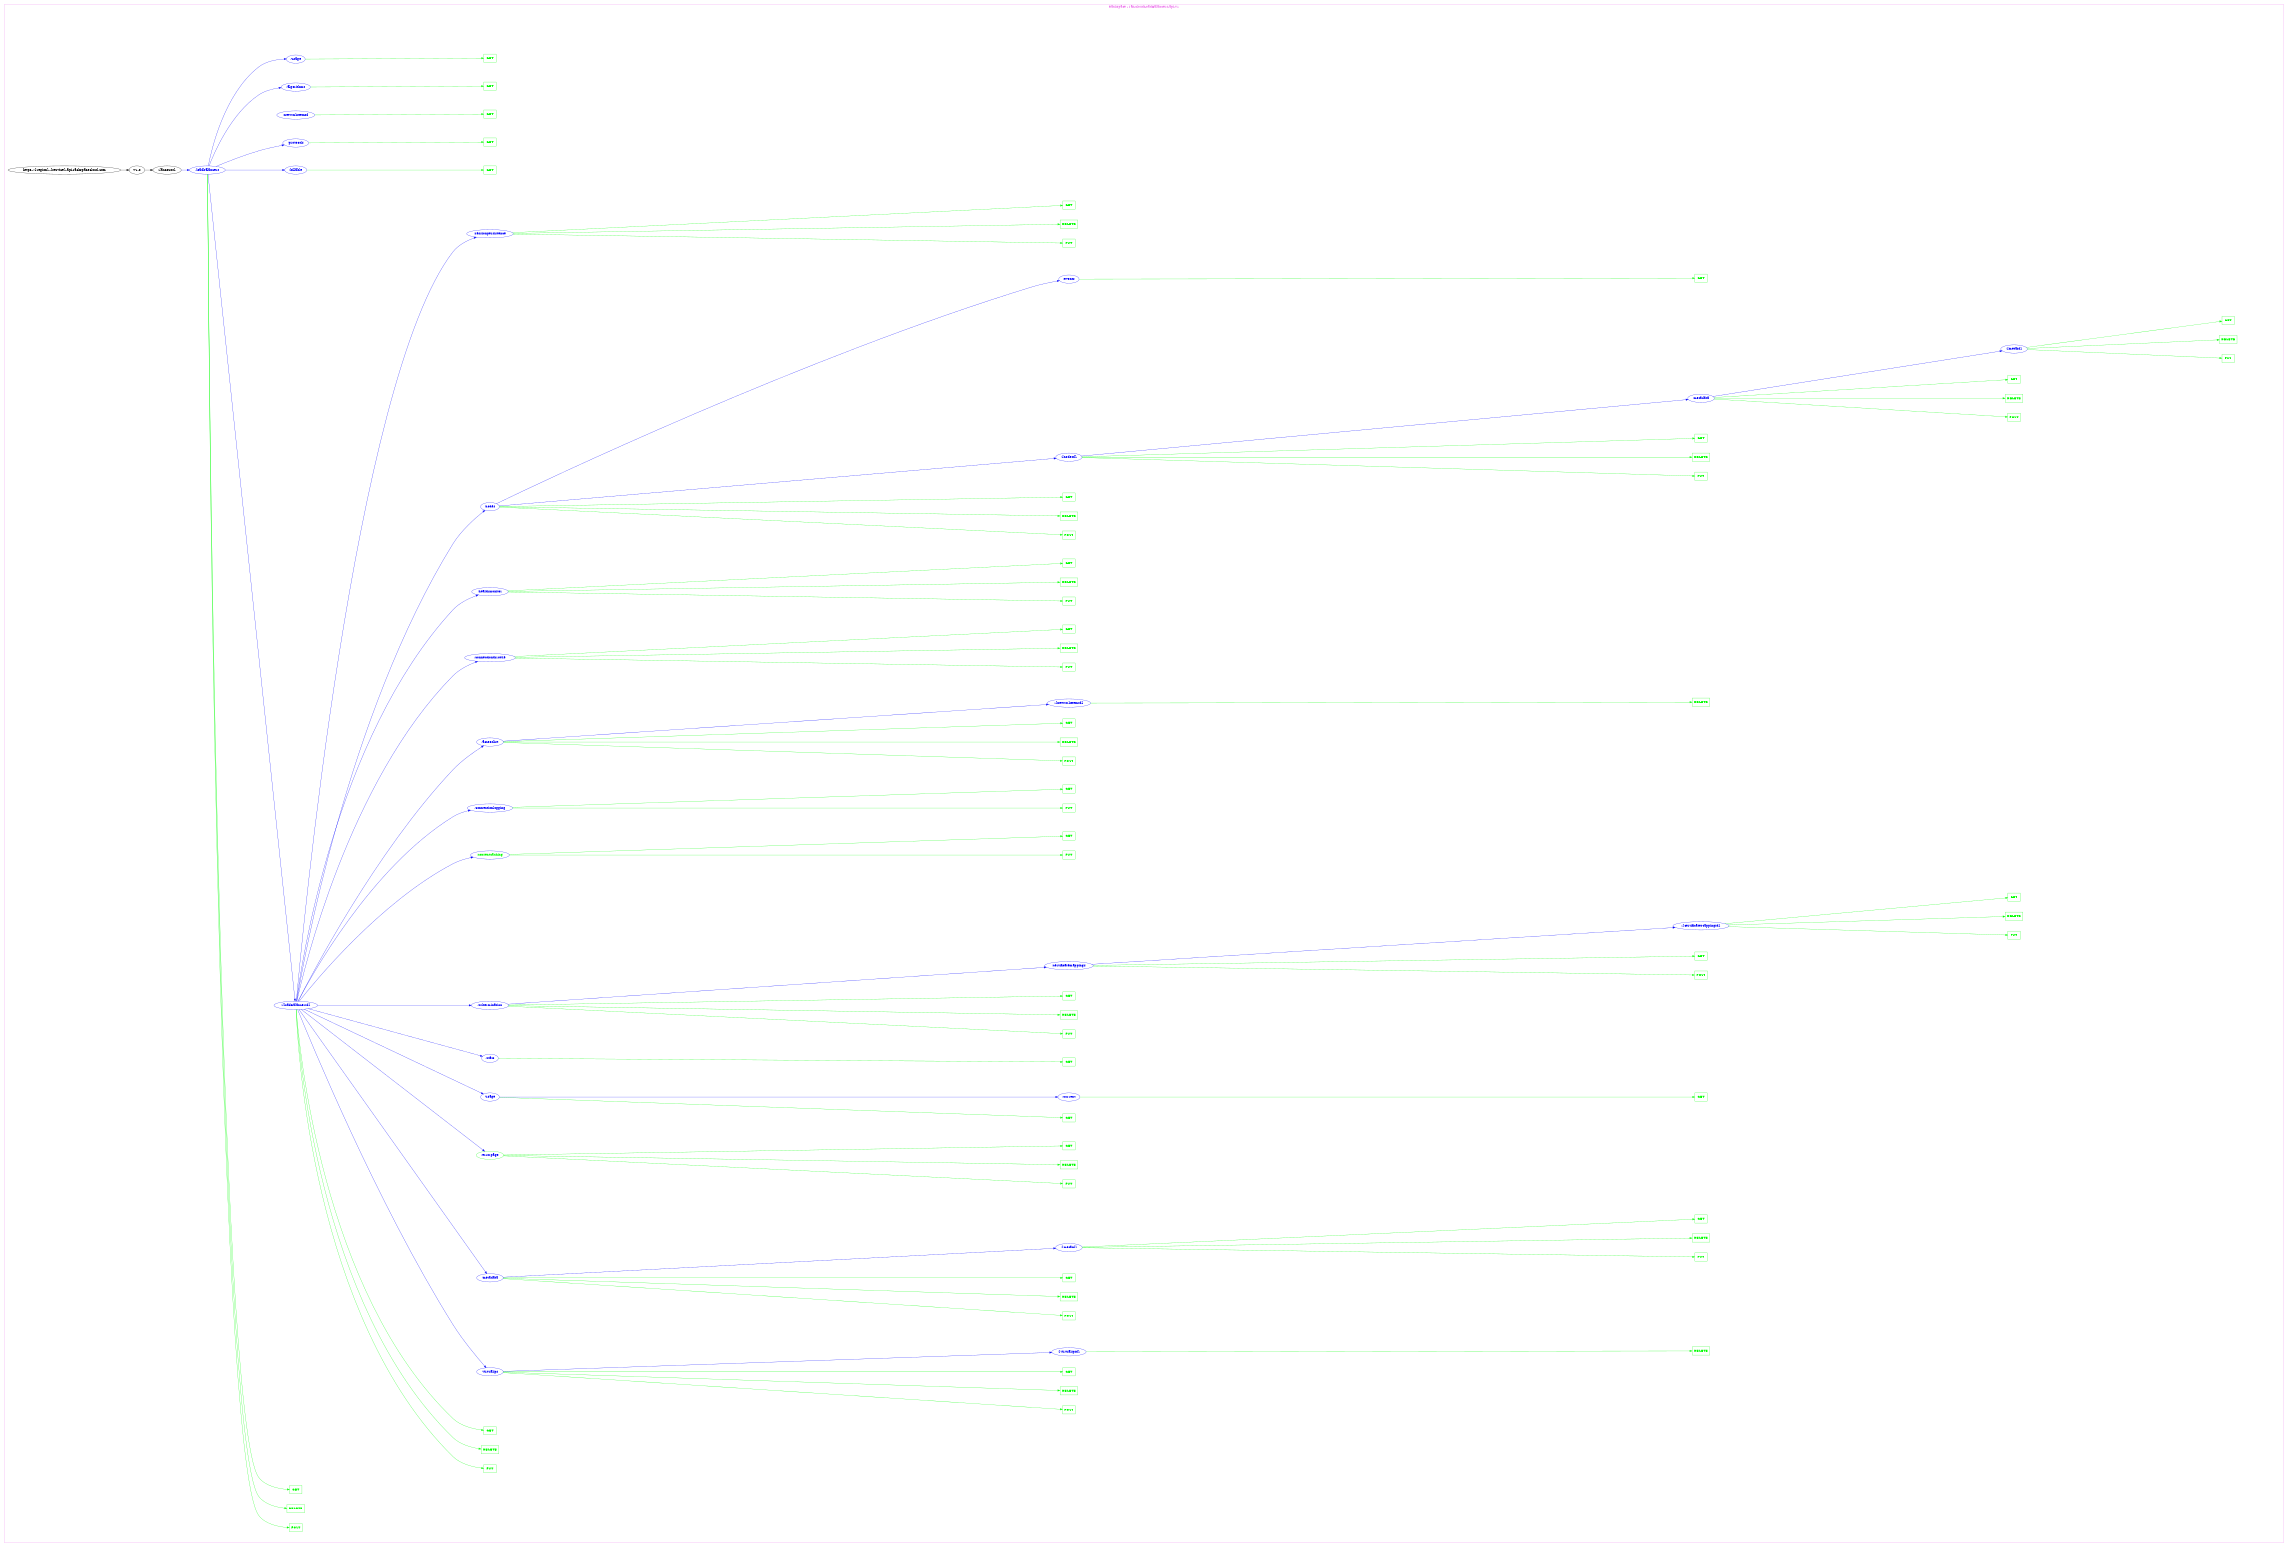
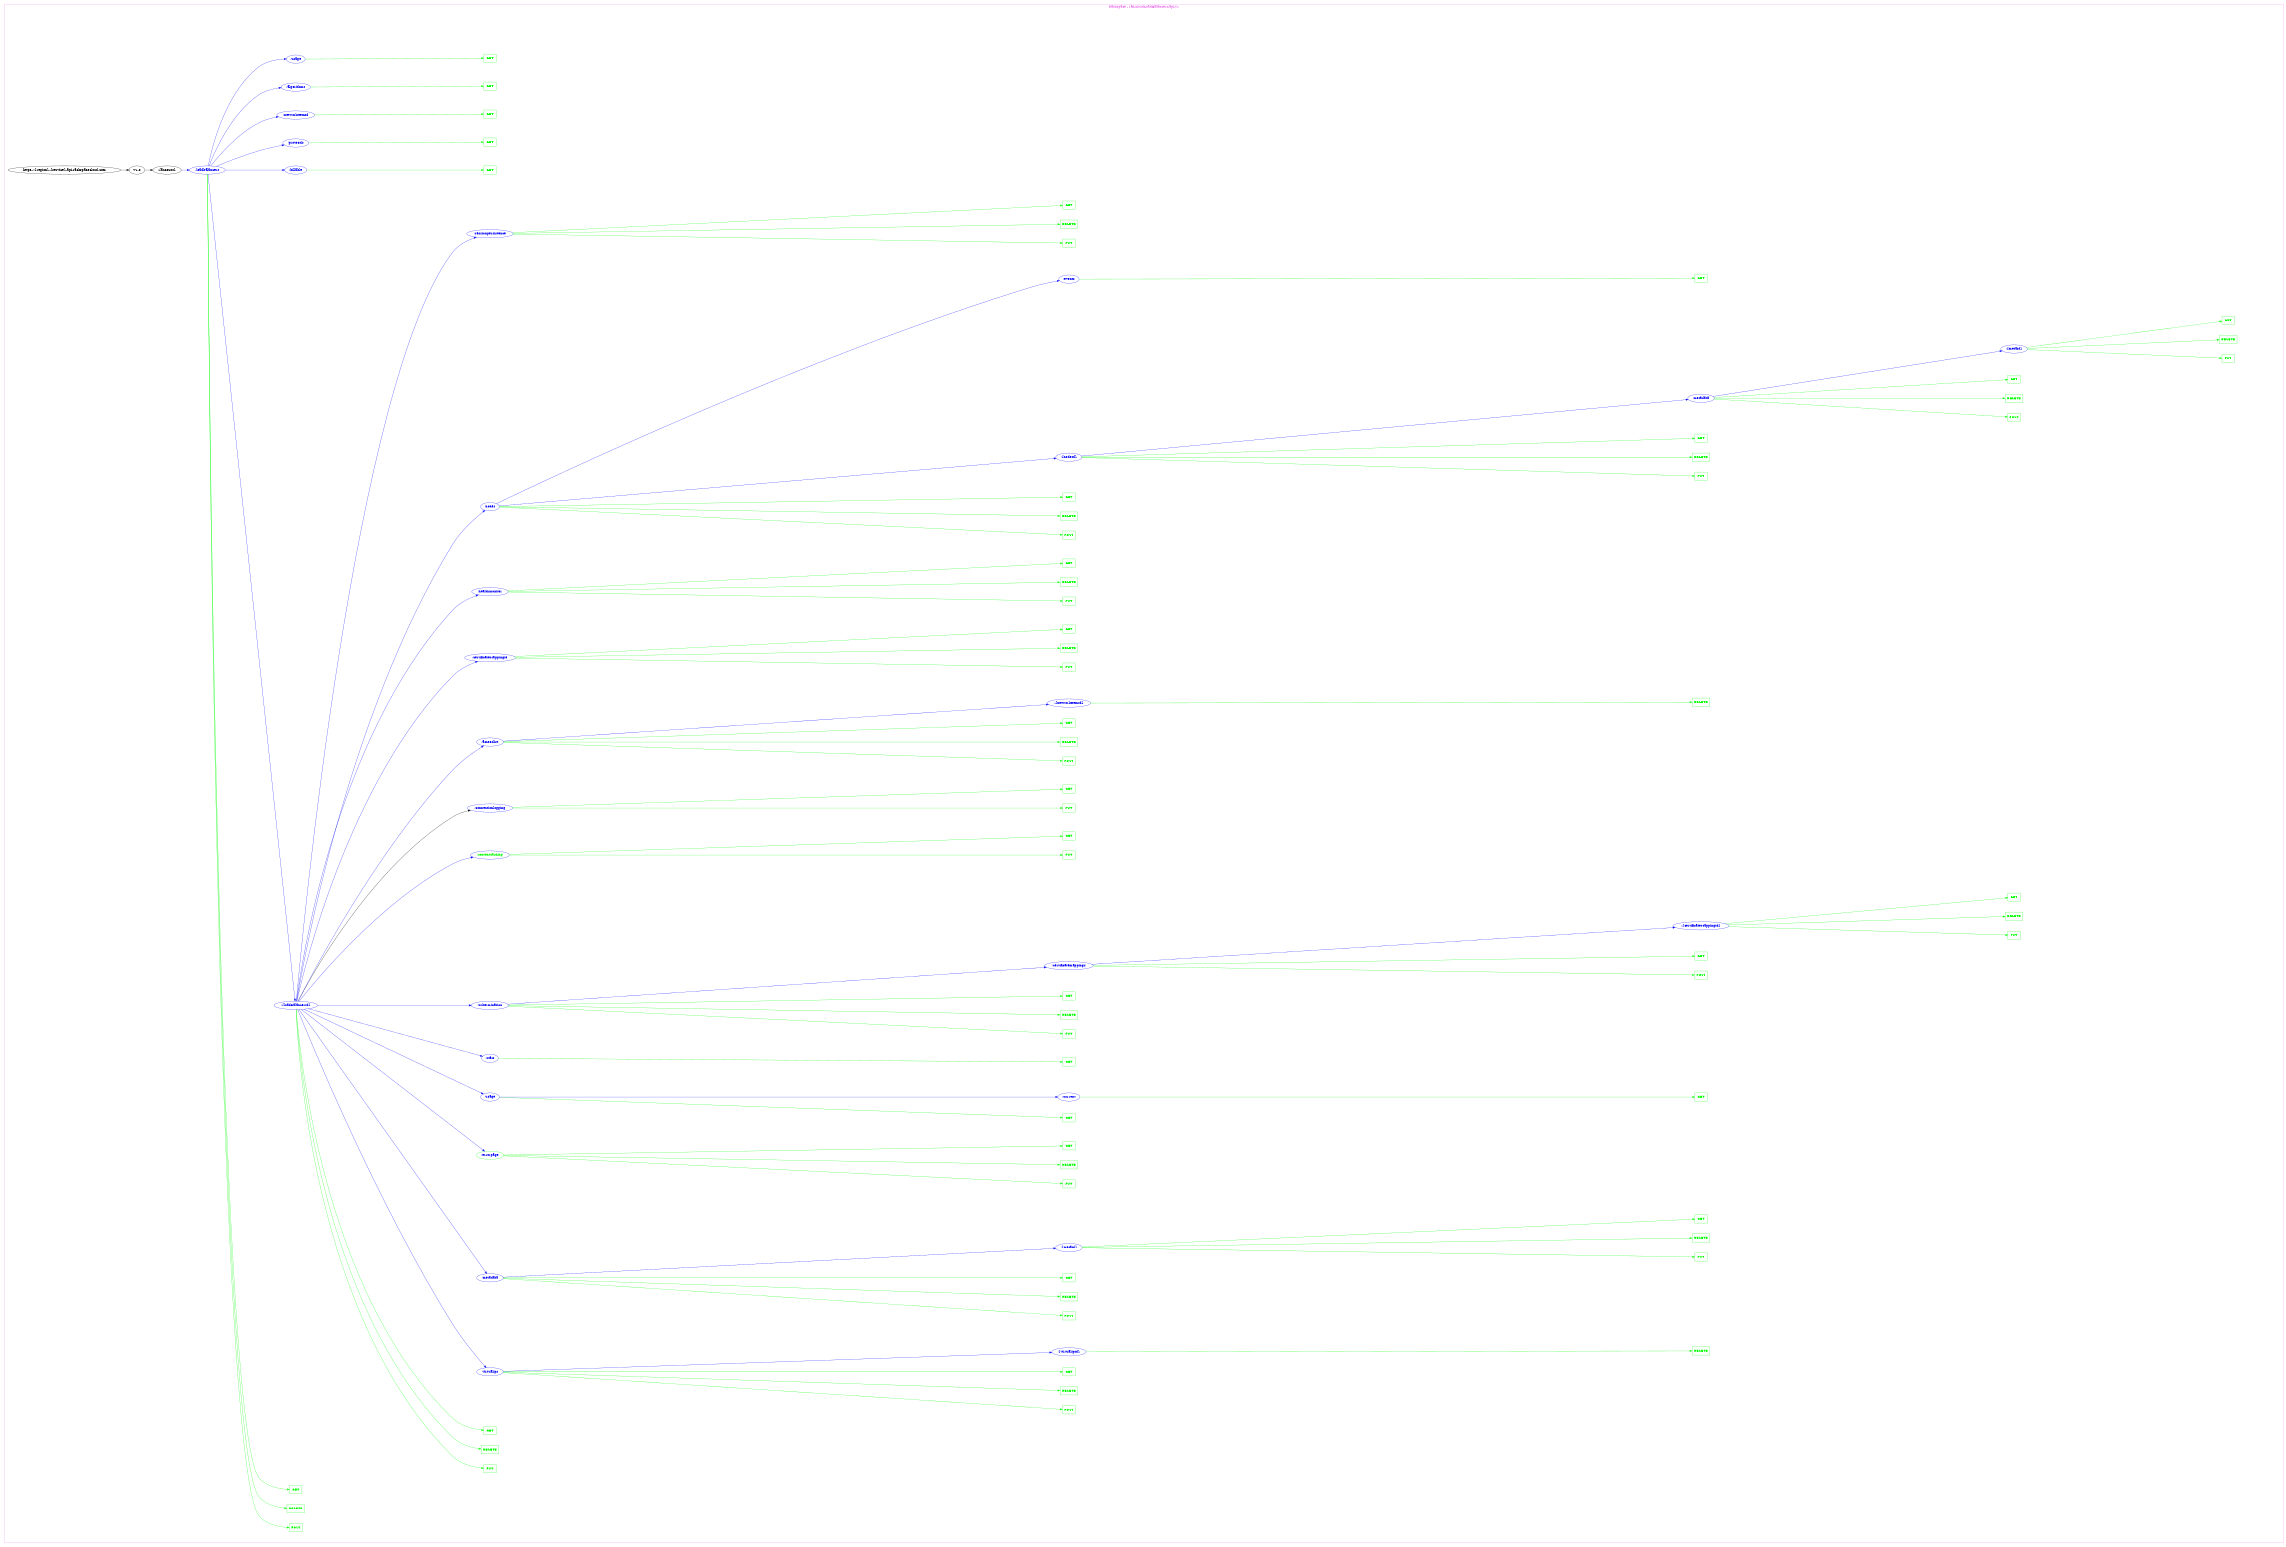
edge "/loadbalancers" -> "/networkItemId": added
node "/connectionthrottle": label "/connectionthrottle" -> "/certificateMappingId"
edge "/{loadBalancerId}" -> "/connectionlogging": color blue -> black
